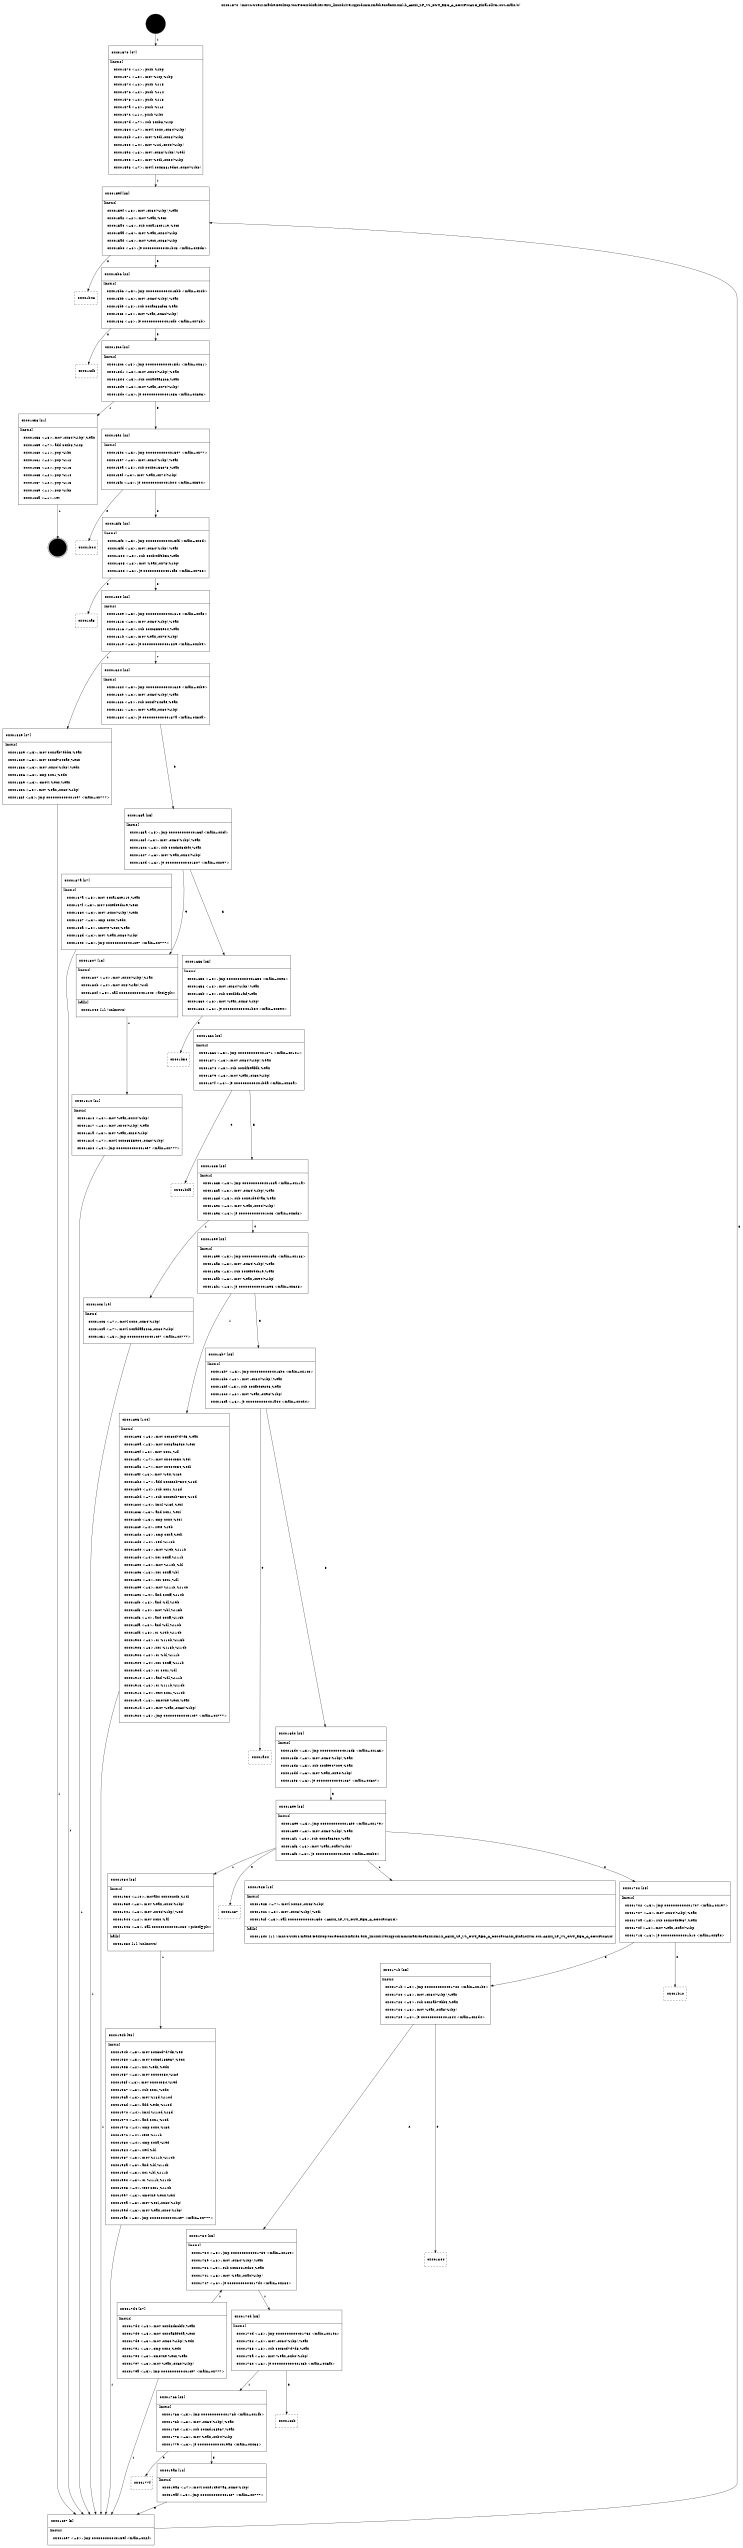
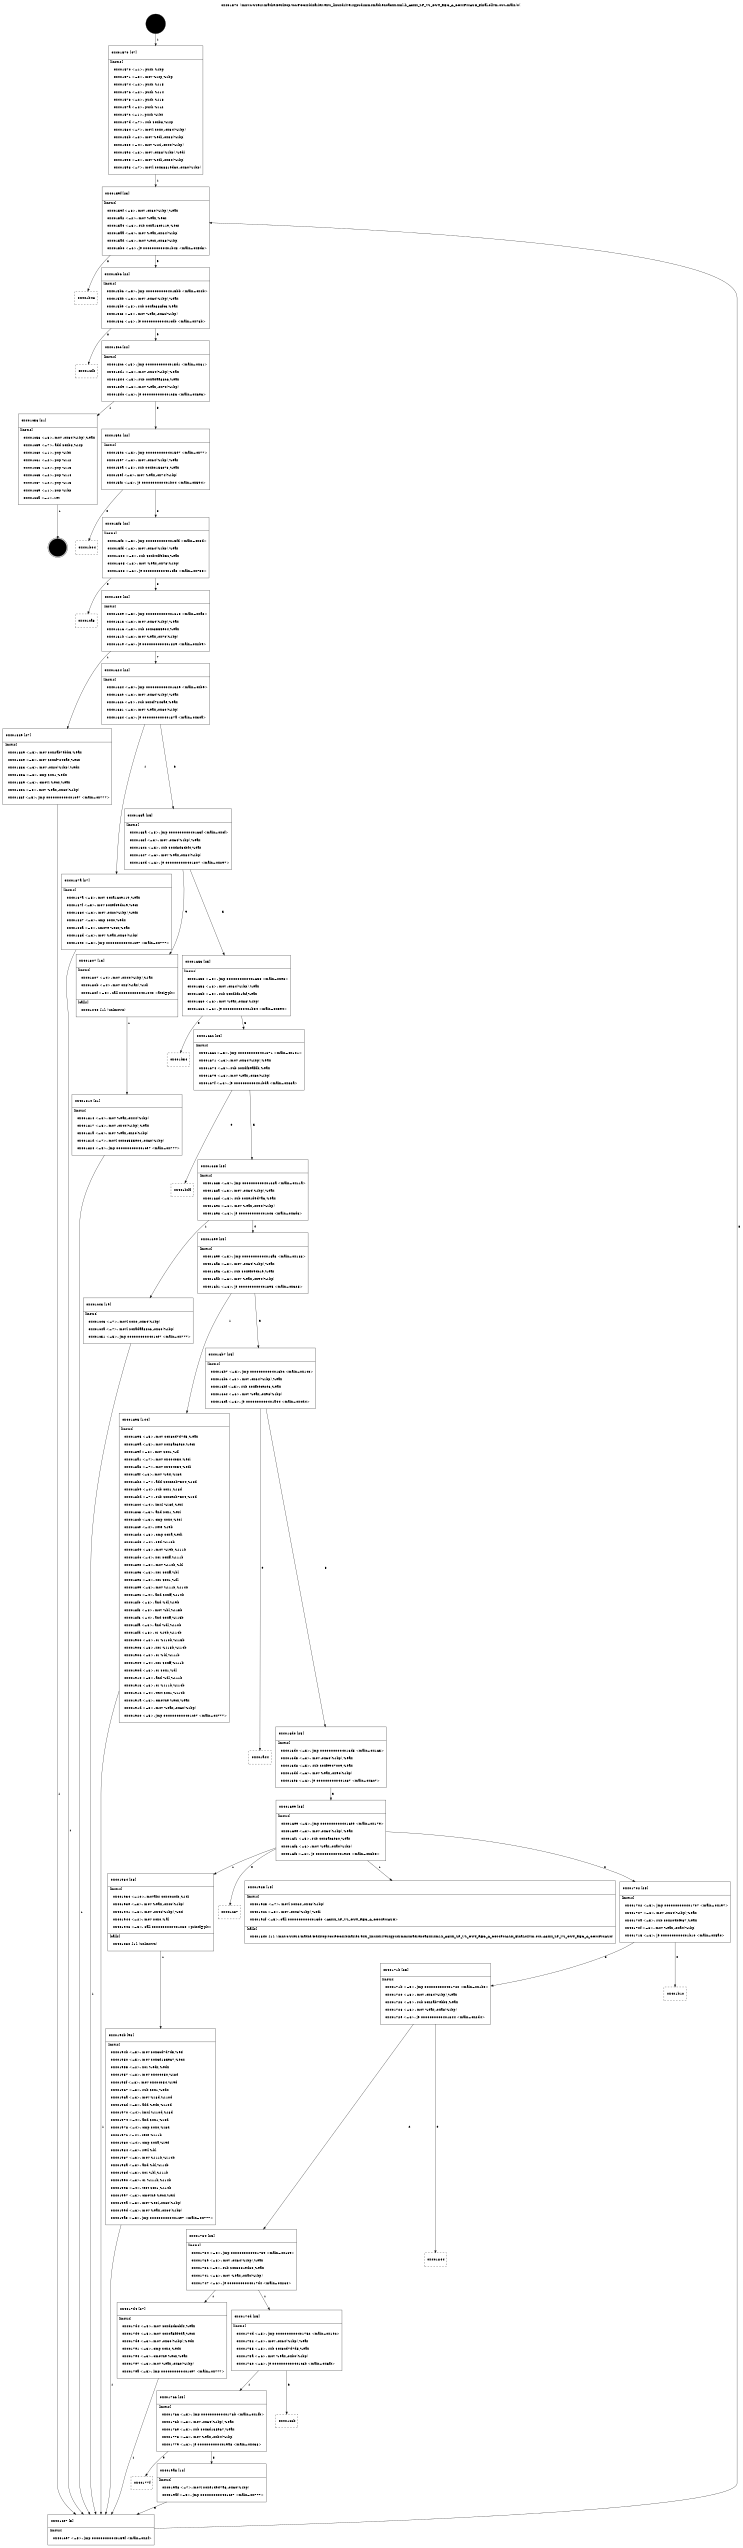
edge "0x401624 [22]" -> "0x40187a [27]": added, label "1"
edge "0x401653 [25]" -> "0x40166c [25]": added, label "5"
edge "0x4017d4 [27]" -> "0x401734 [25]": reversed
